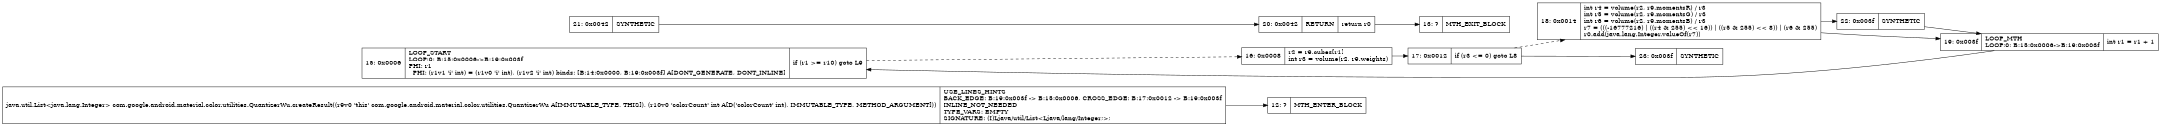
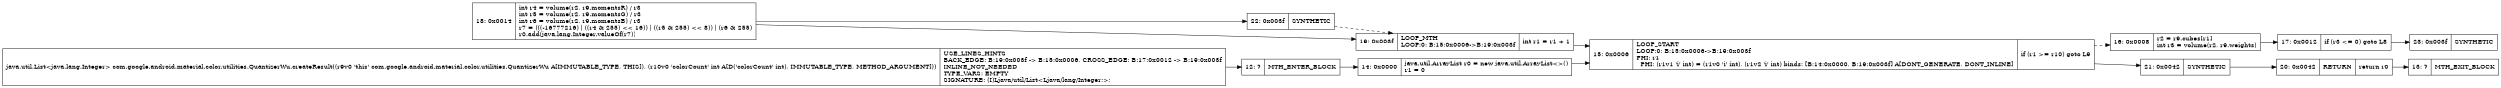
edge "22: 0x003f" -> "19: 0x003f": style solid -> dashed
edge "17: 0x0012" -> "18: 0x0014": removed
edge "15: 0x0006" -> "21: 0x0042": added
node "14: 0x0000": added
